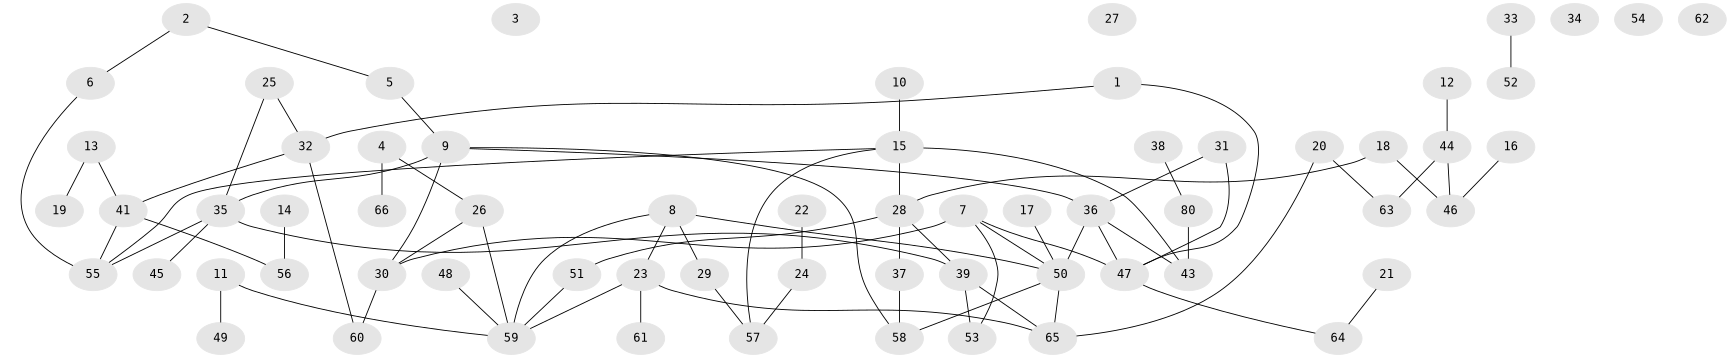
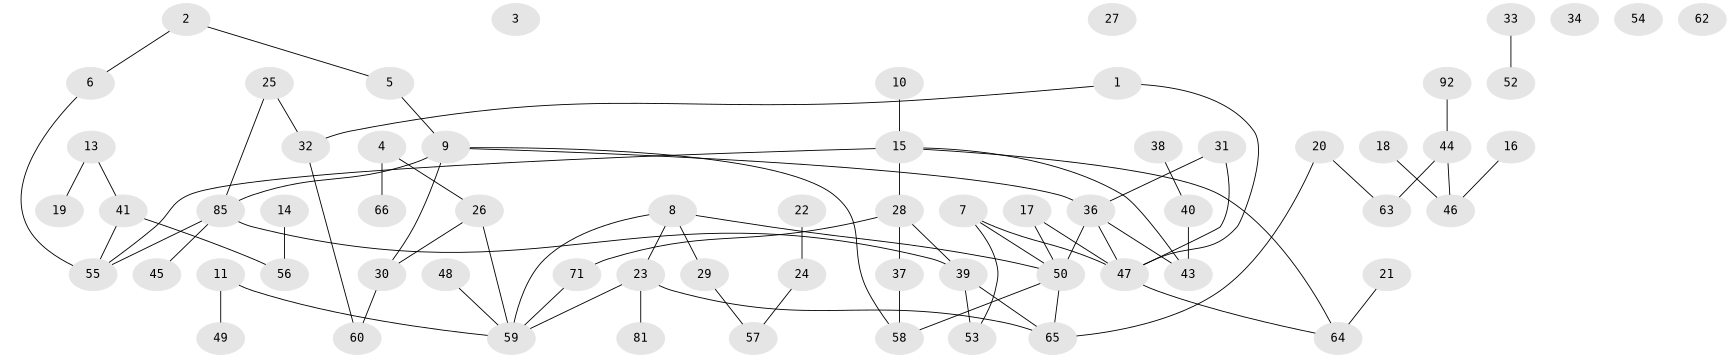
node "12": label "12" -> "92"
edge "32" -- "41": removed
edge "18" -- "28": removed
edge "15" -- "57": now "15" -- "64"
node "35": label "35" -> "85"
node "80": label "80" -> "40"
edge "17" -- "47": added
edge "7" -- "30": removed
node "51": label "51" -> "71"
node "61": label "61" -> "81"
